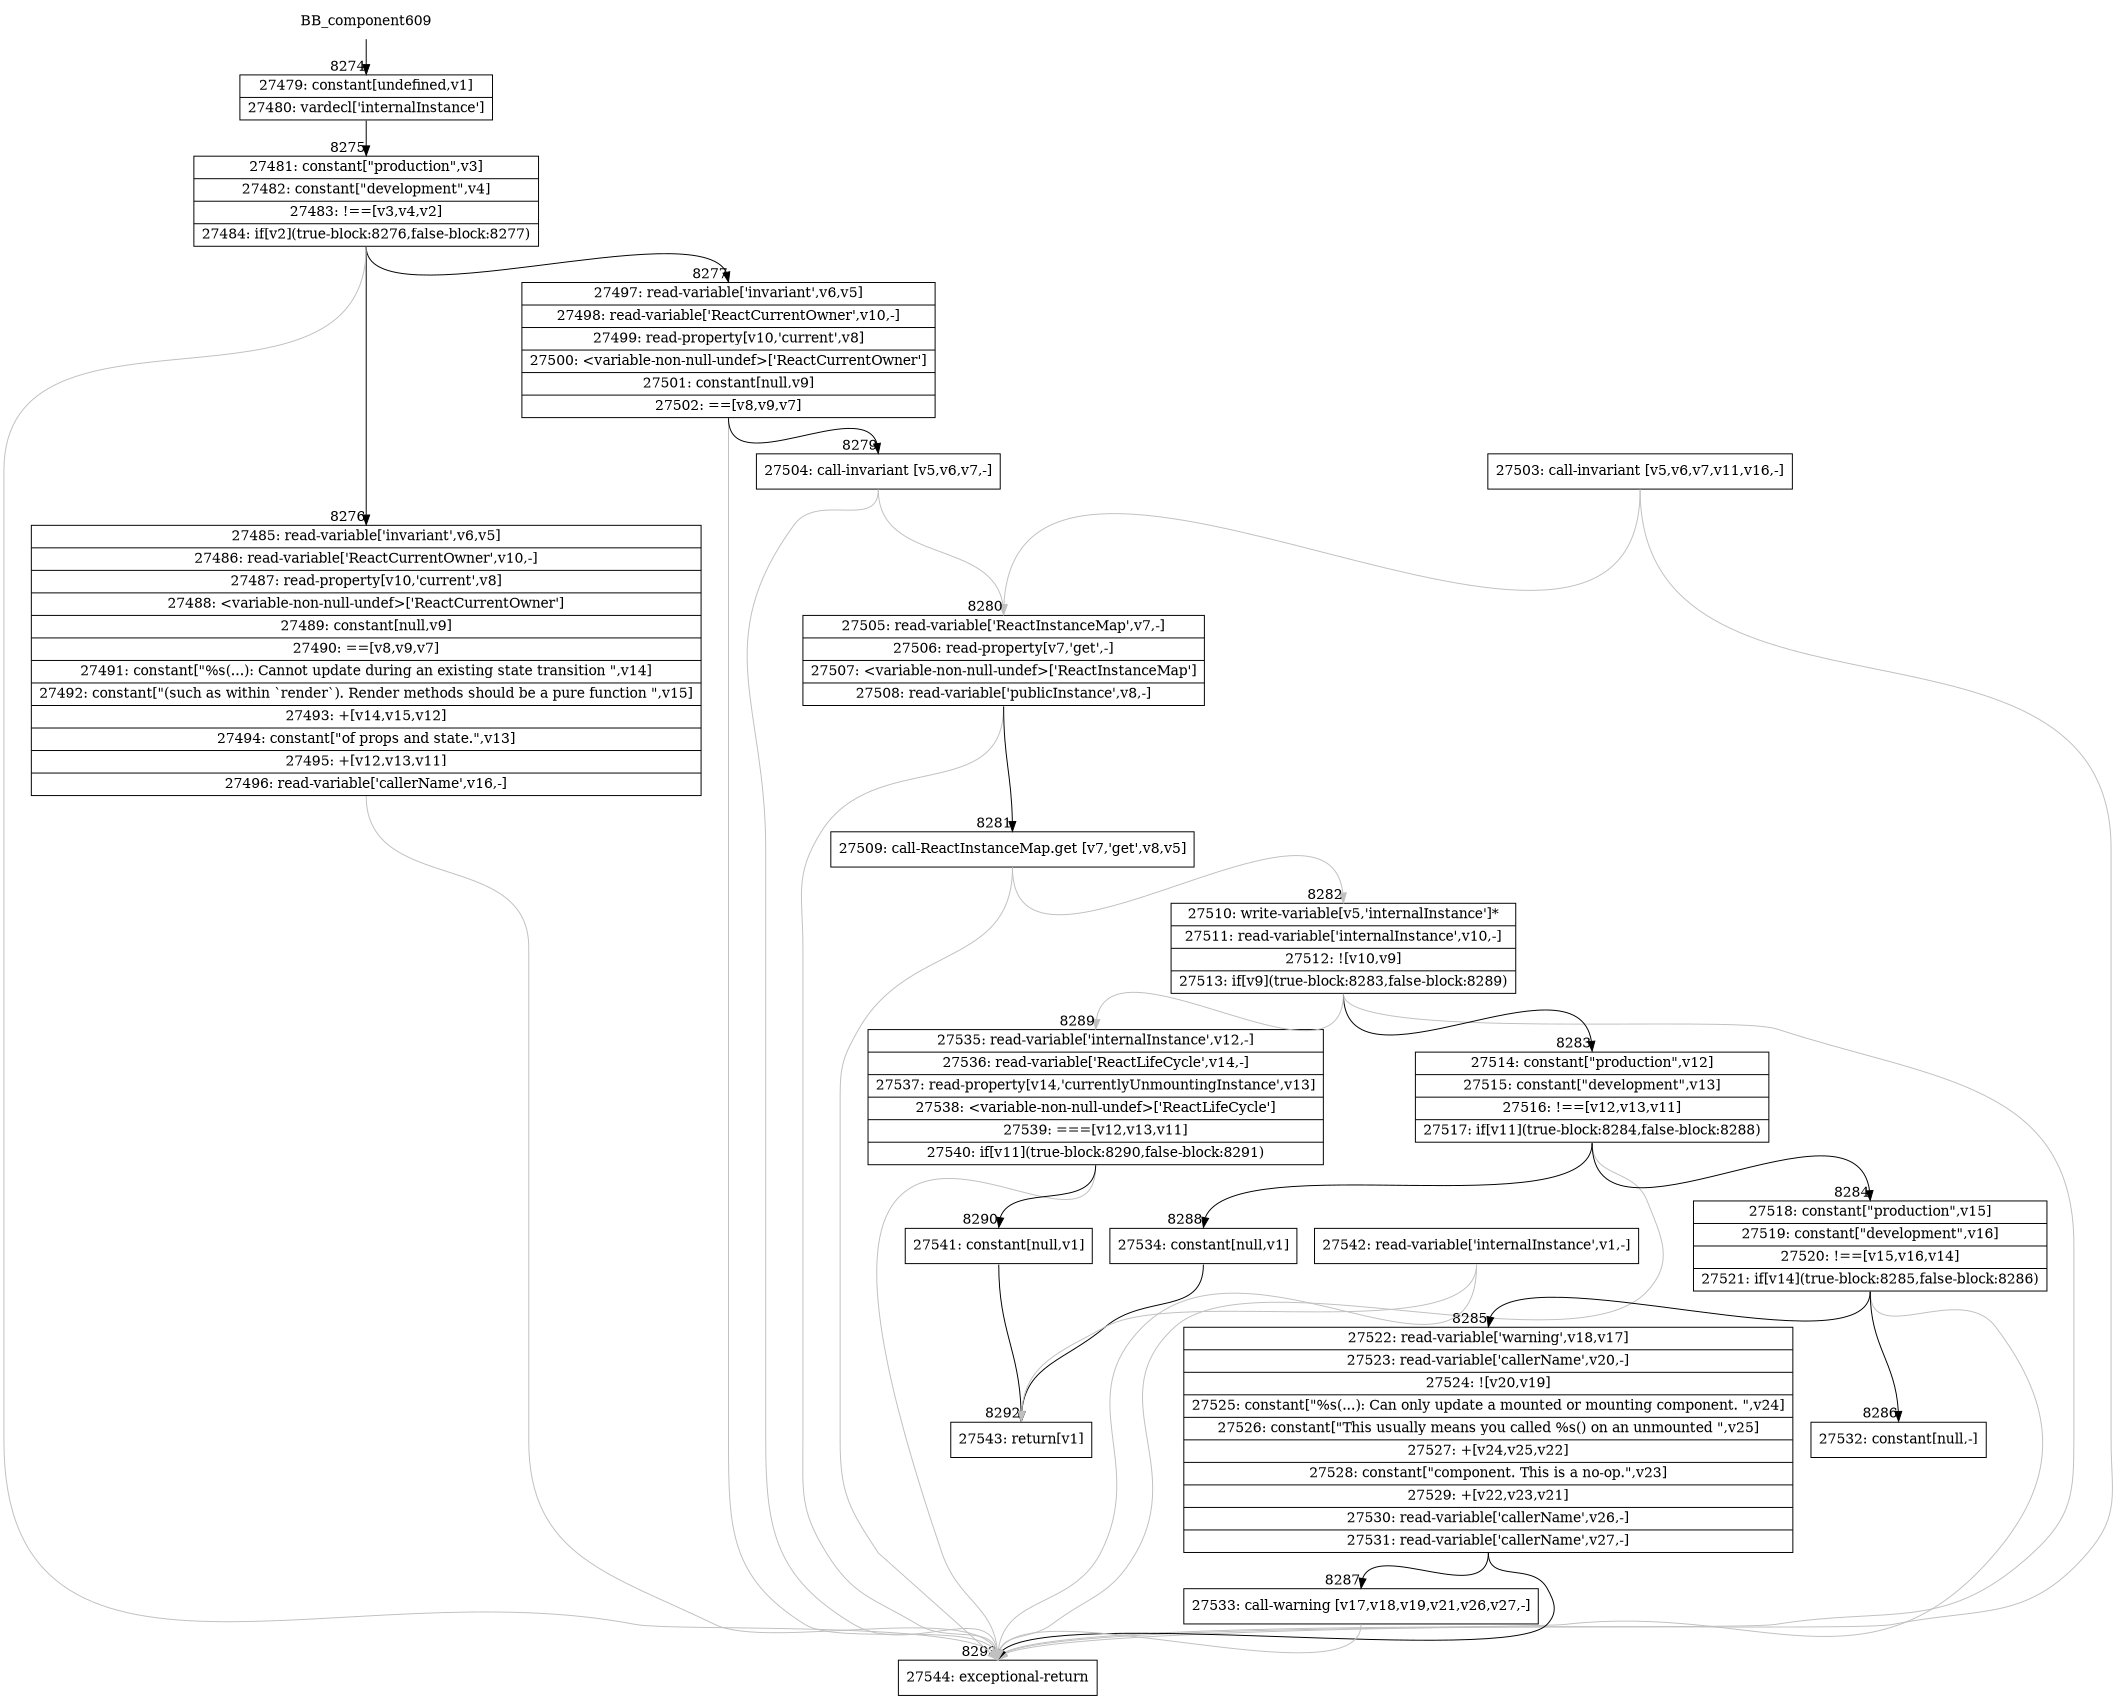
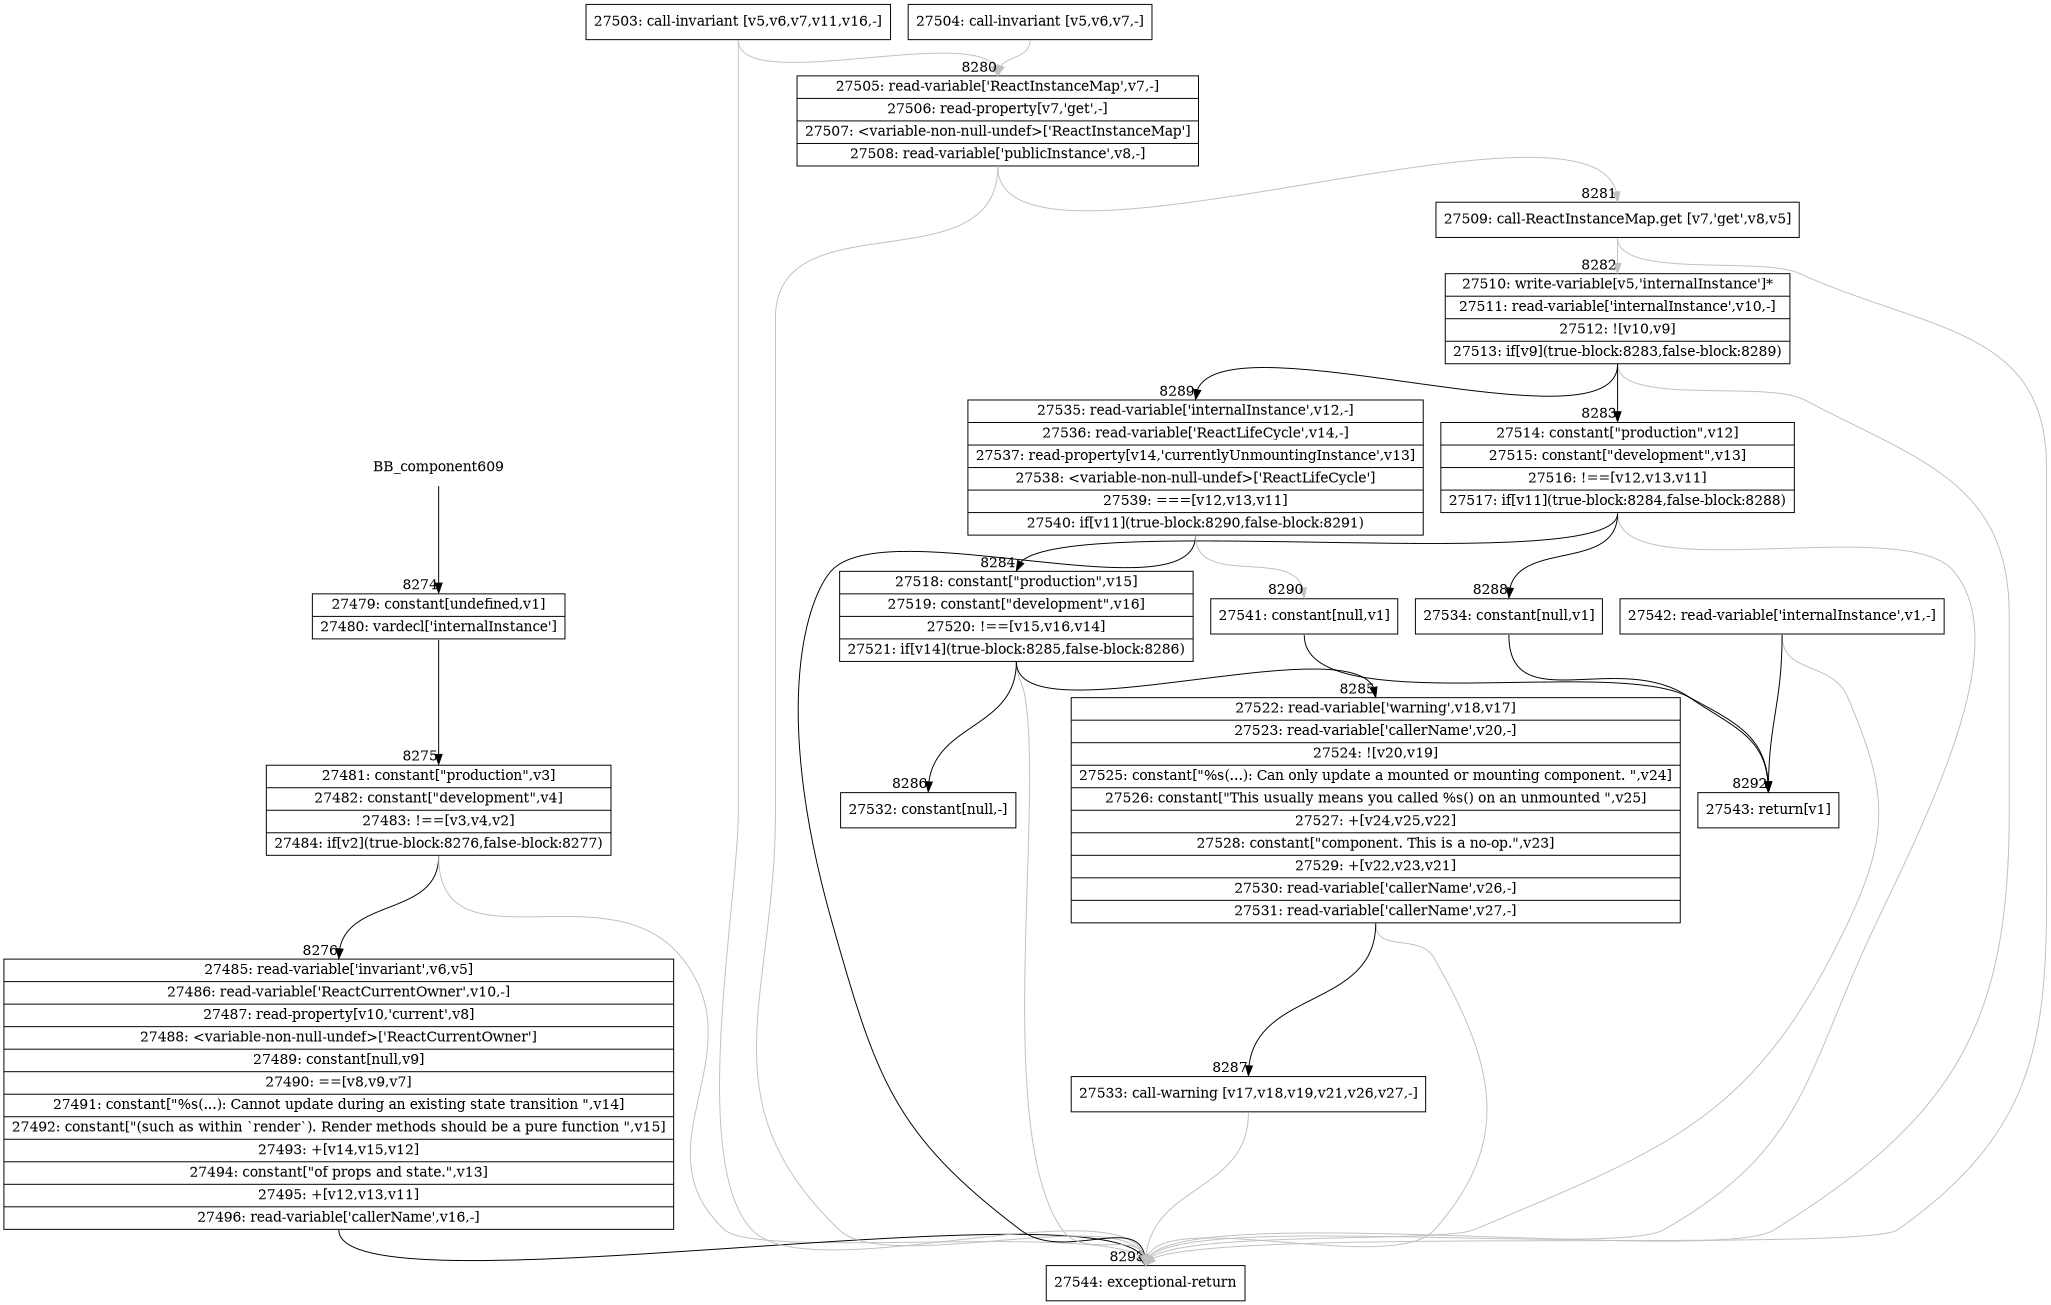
node "27497: read-variable['invariant',v6,v5]": removed
edge "27505: read-variable['ReactInstanceMap',v7,-]" -> "27509: call-ReactInstanceMap.get [v7,'get',v8,v5]": color black -> gray
edge "27510: write-variable[v5,'internalInstance']*" -> "27535: read-variable['internalInstance',v12,-]": color gray -> black
edge "27504: call-invariant [v5,v6,v7,-]" -> "27544: exceptional-return": removed
edge "27535: read-variable['internalInstance',v12,-]" -> "27541: constant[null,v1]": color black -> gray
edge "27542: read-variable['internalInstance',v1,-]" -> "27543: return[v1]": color gray -> black
edge "27535: read-variable['internalInstance',v12,-]" -> "27544: exceptional-return": color gray -> black
edge "27485: read-variable['invariant',v6,v5]" -> "27544: exceptional-return": color gray -> black
edge "27522: read-variable['warning',v18,v17]" -> "27544: exceptional-return": color black -> gray
